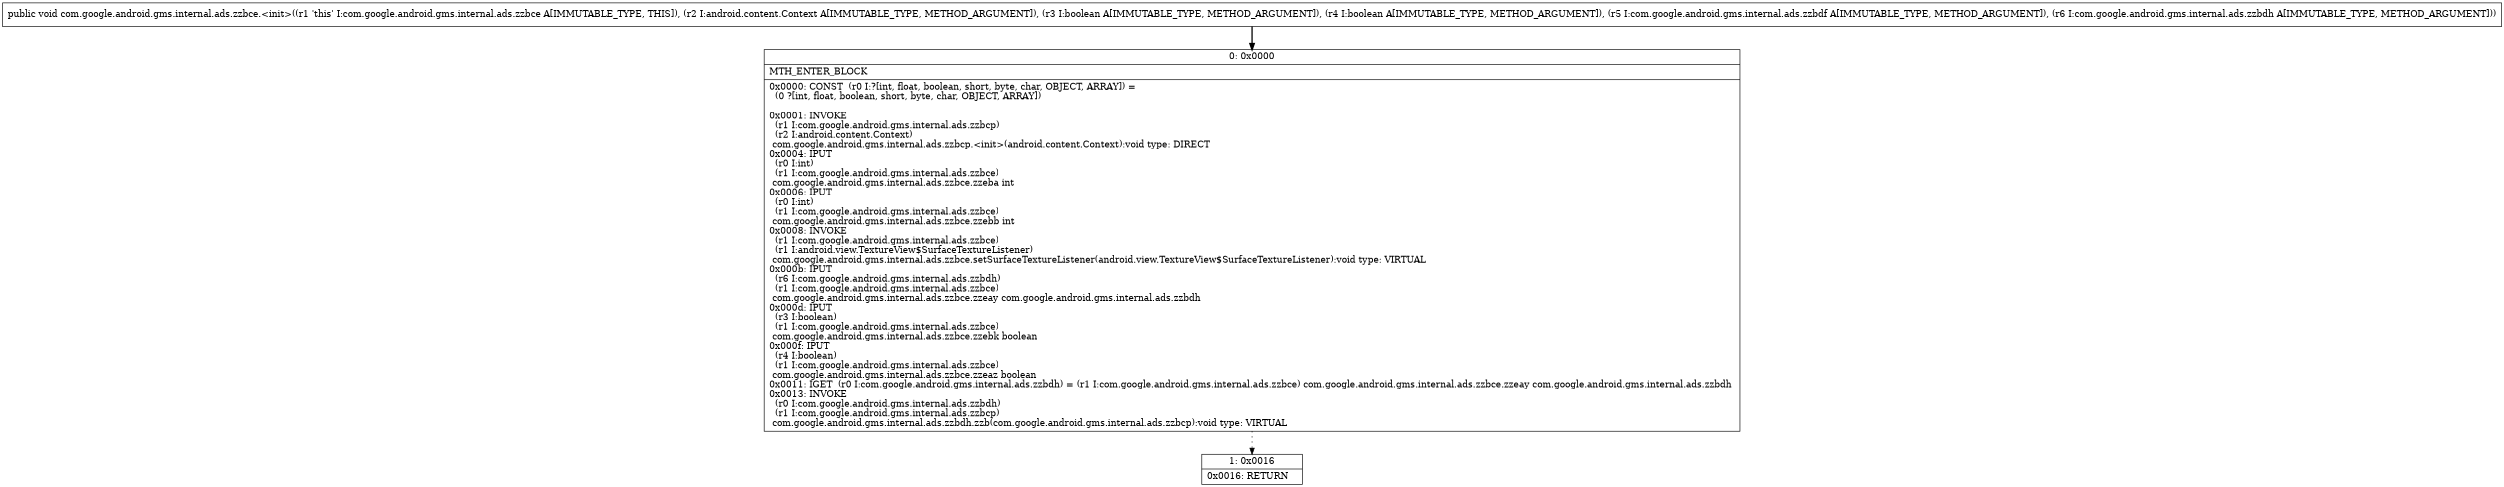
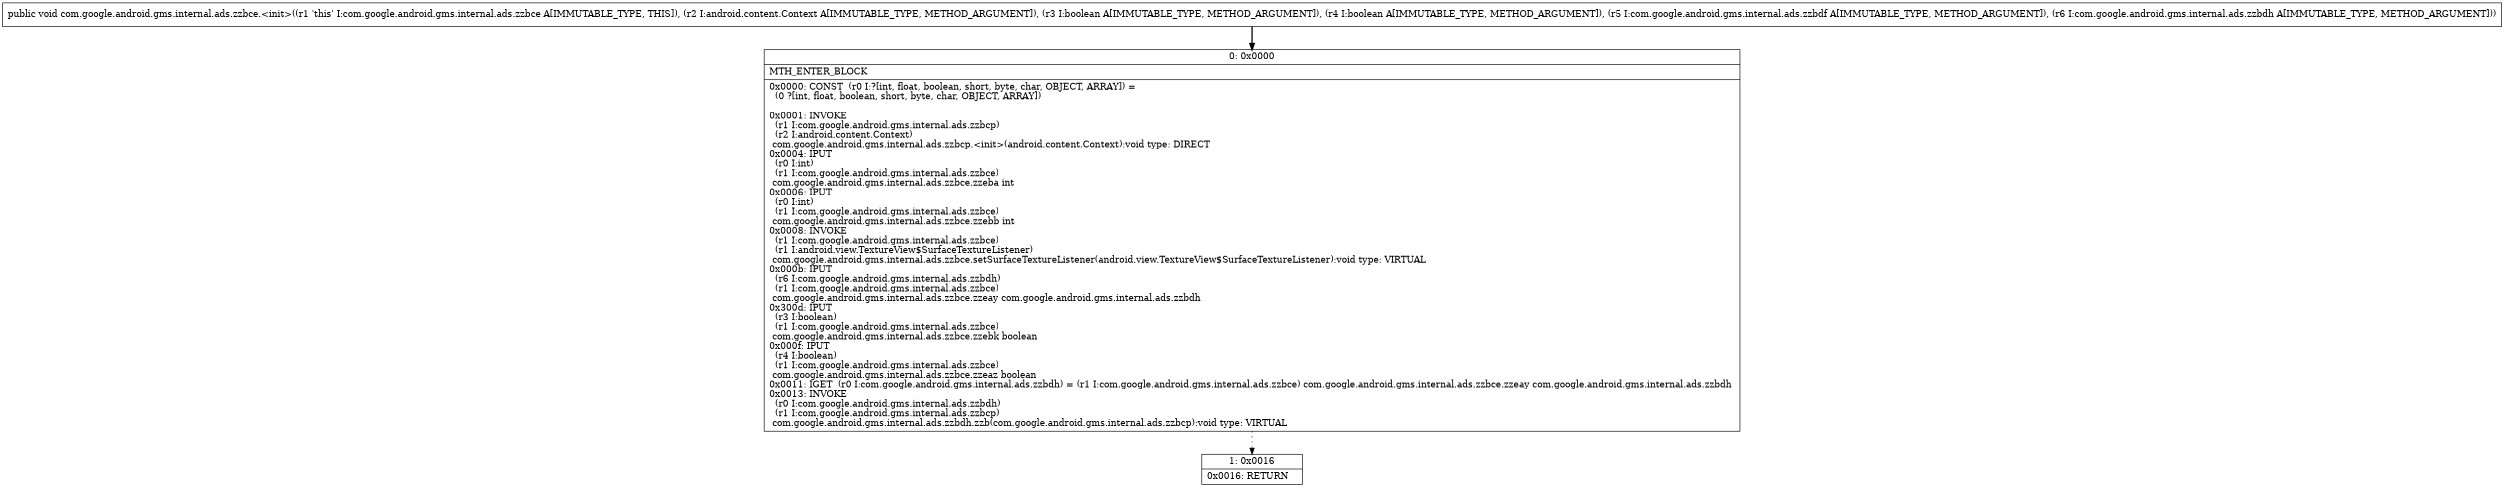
node "0: 0x0000": text "0x000d: IPUT" -> "0x300d: IPUT"
